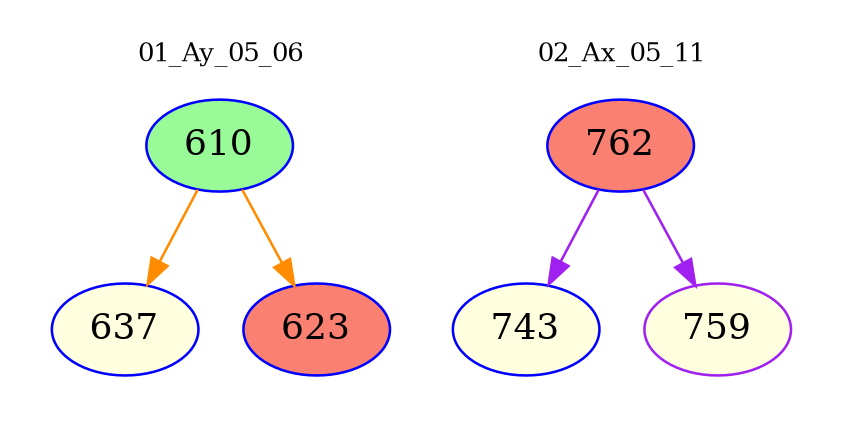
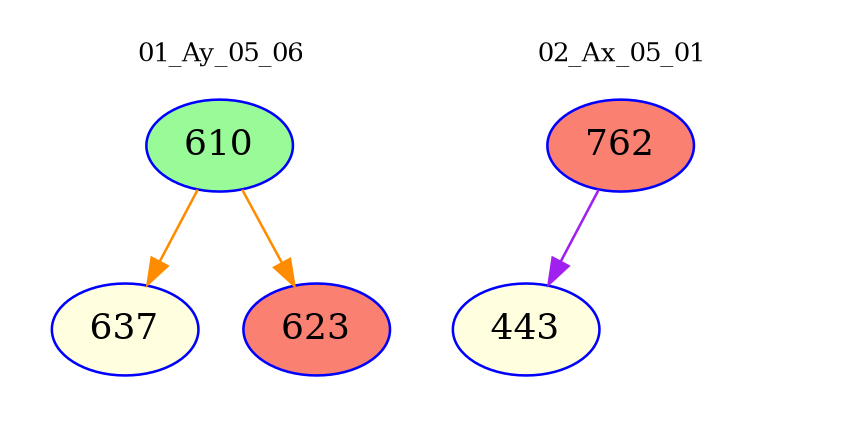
cluster "02_Ax_05_11": label "02_Ax_05_11" -> "02_Ax_05_01"
node "743": label "743" -> "443"
node "759": removed
